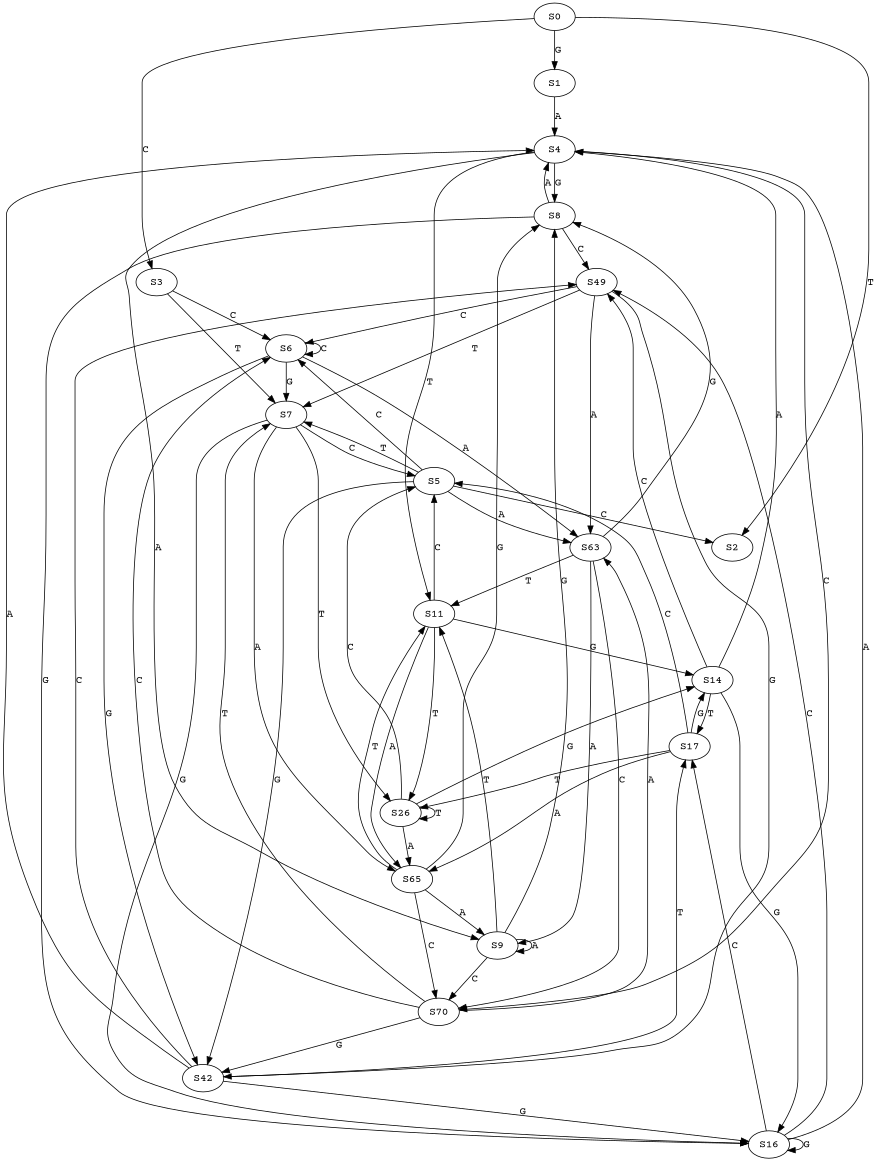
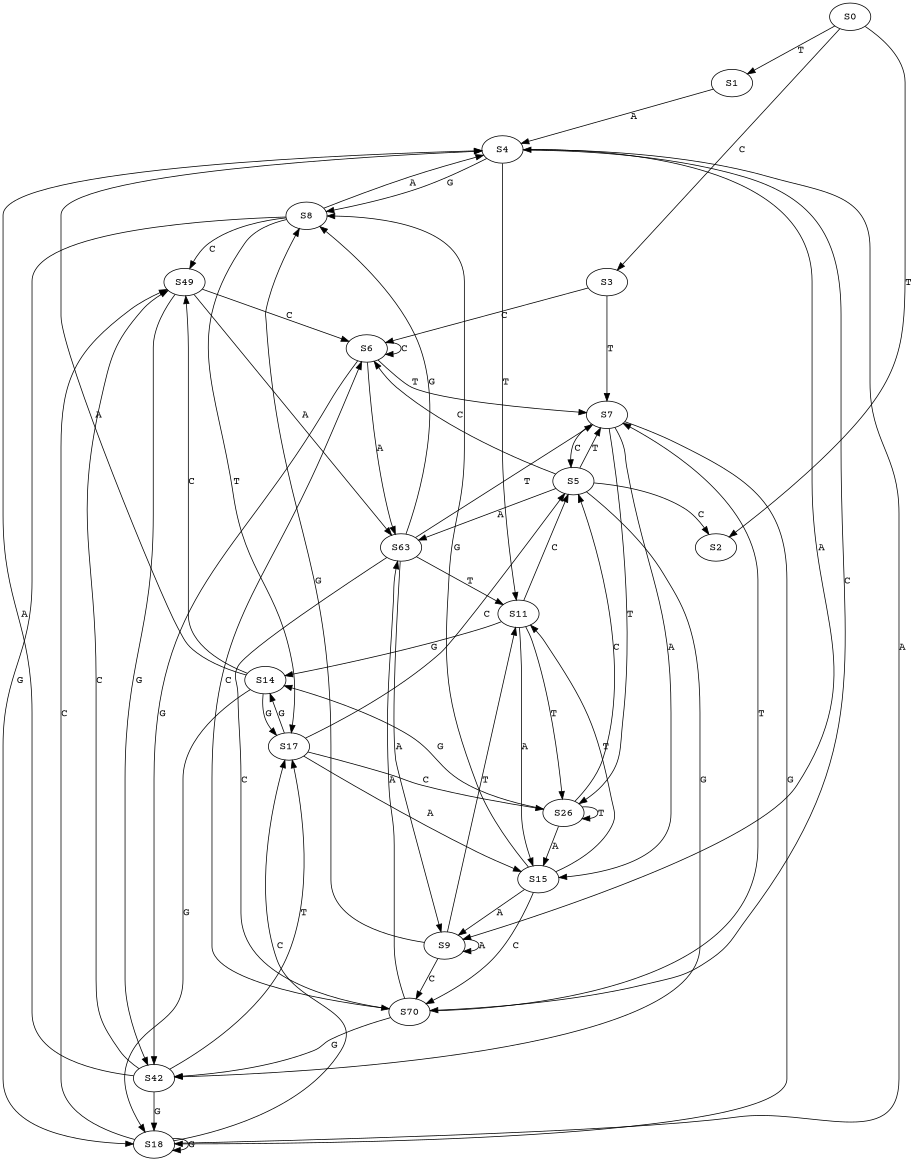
edge "S0" -> "S1": label "G" -> "T"
edge "S49" -> "S7": now "S63" -> "S7"
edge "S6" -> "S7": label "G" -> "T"
edge "S8" -> "S17": added, label "T"
edge "S14" -> "S17": label "T" -> "G"
edge "S17" -> "S26": label "T" -> "C"
node "S65": label "S65" -> "S15"
node "S16": label "S16" -> "S18"
